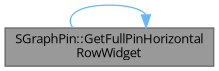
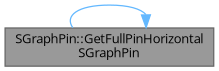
node "SGraphPin::GetFullPinHorizontal RowWidget": label "SGraphPin::GetFullPinHorizontal RowWidget" -> "SGraphPin::GetFullPinHorizontal SGraphPin"
